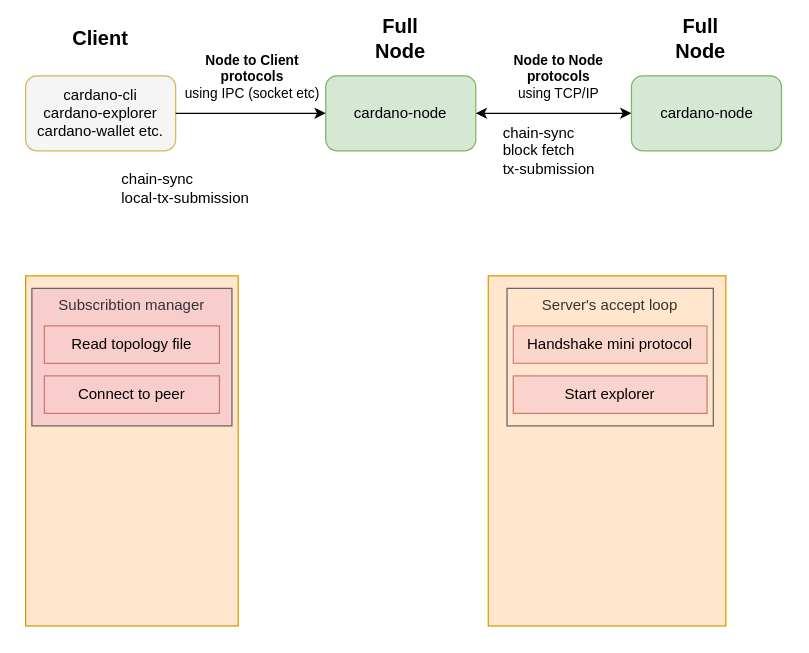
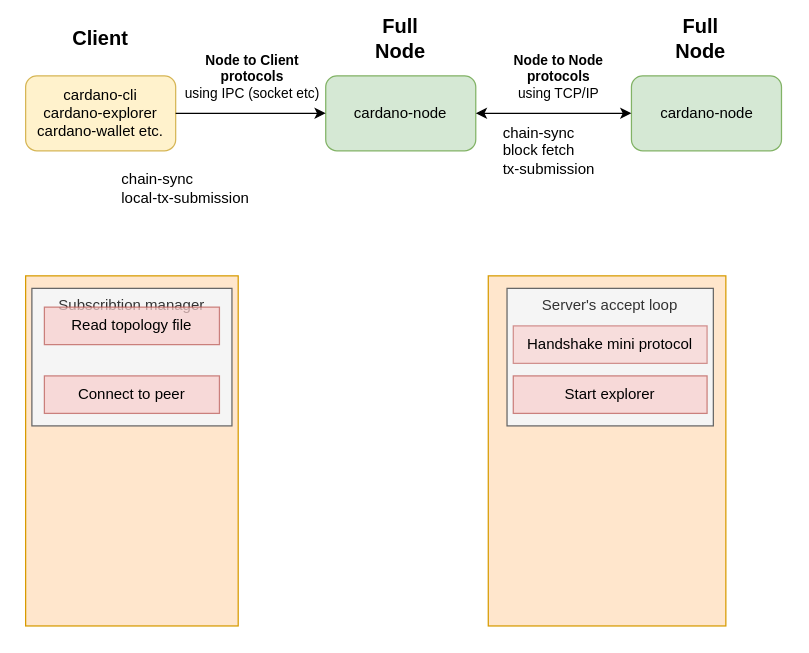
node "cardano-cli cardano-explorer cardano-wallet etc.": fillcolor #f5f5f5 -> #fff2cc
node "Subscribtion manager": fillcolor #f8cecc -> #f5f5f5
node "Server's accept loop": fillcolor #ffe6cc -> #f5f5f5
node "Read topology file": moved (132, 344) -> (132, 326)
